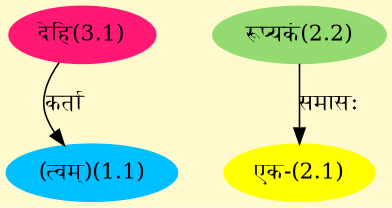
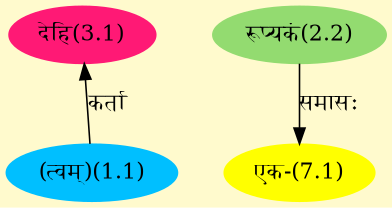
edge "देहि(3.1)" -> "(त्वम्)(1.1)": reversed
node "एक-(2.1)": label "एक-(2.1)" -> "एक-(7.1)"
